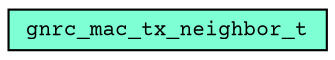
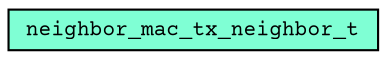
node "gnrc_mac_tx_neighbor_t": label "gnrc_mac_tx_neighbor_t" -> "neighbor_mac_tx_neighbor_t"
